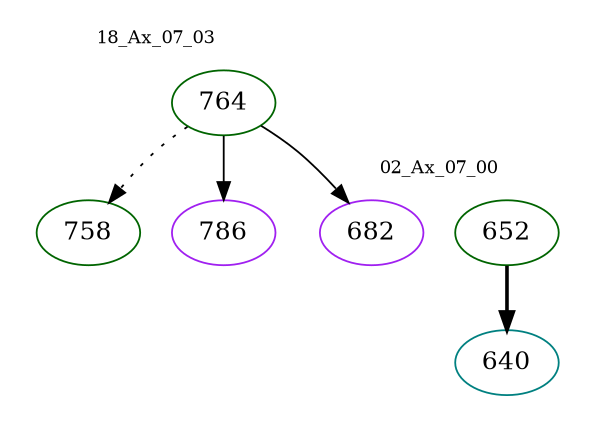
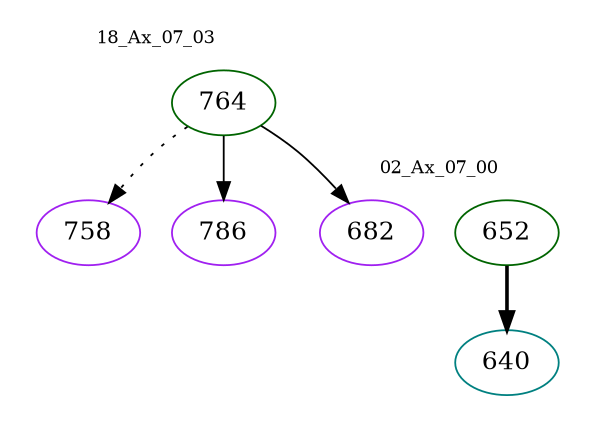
node "758": color darkgreen -> purple
